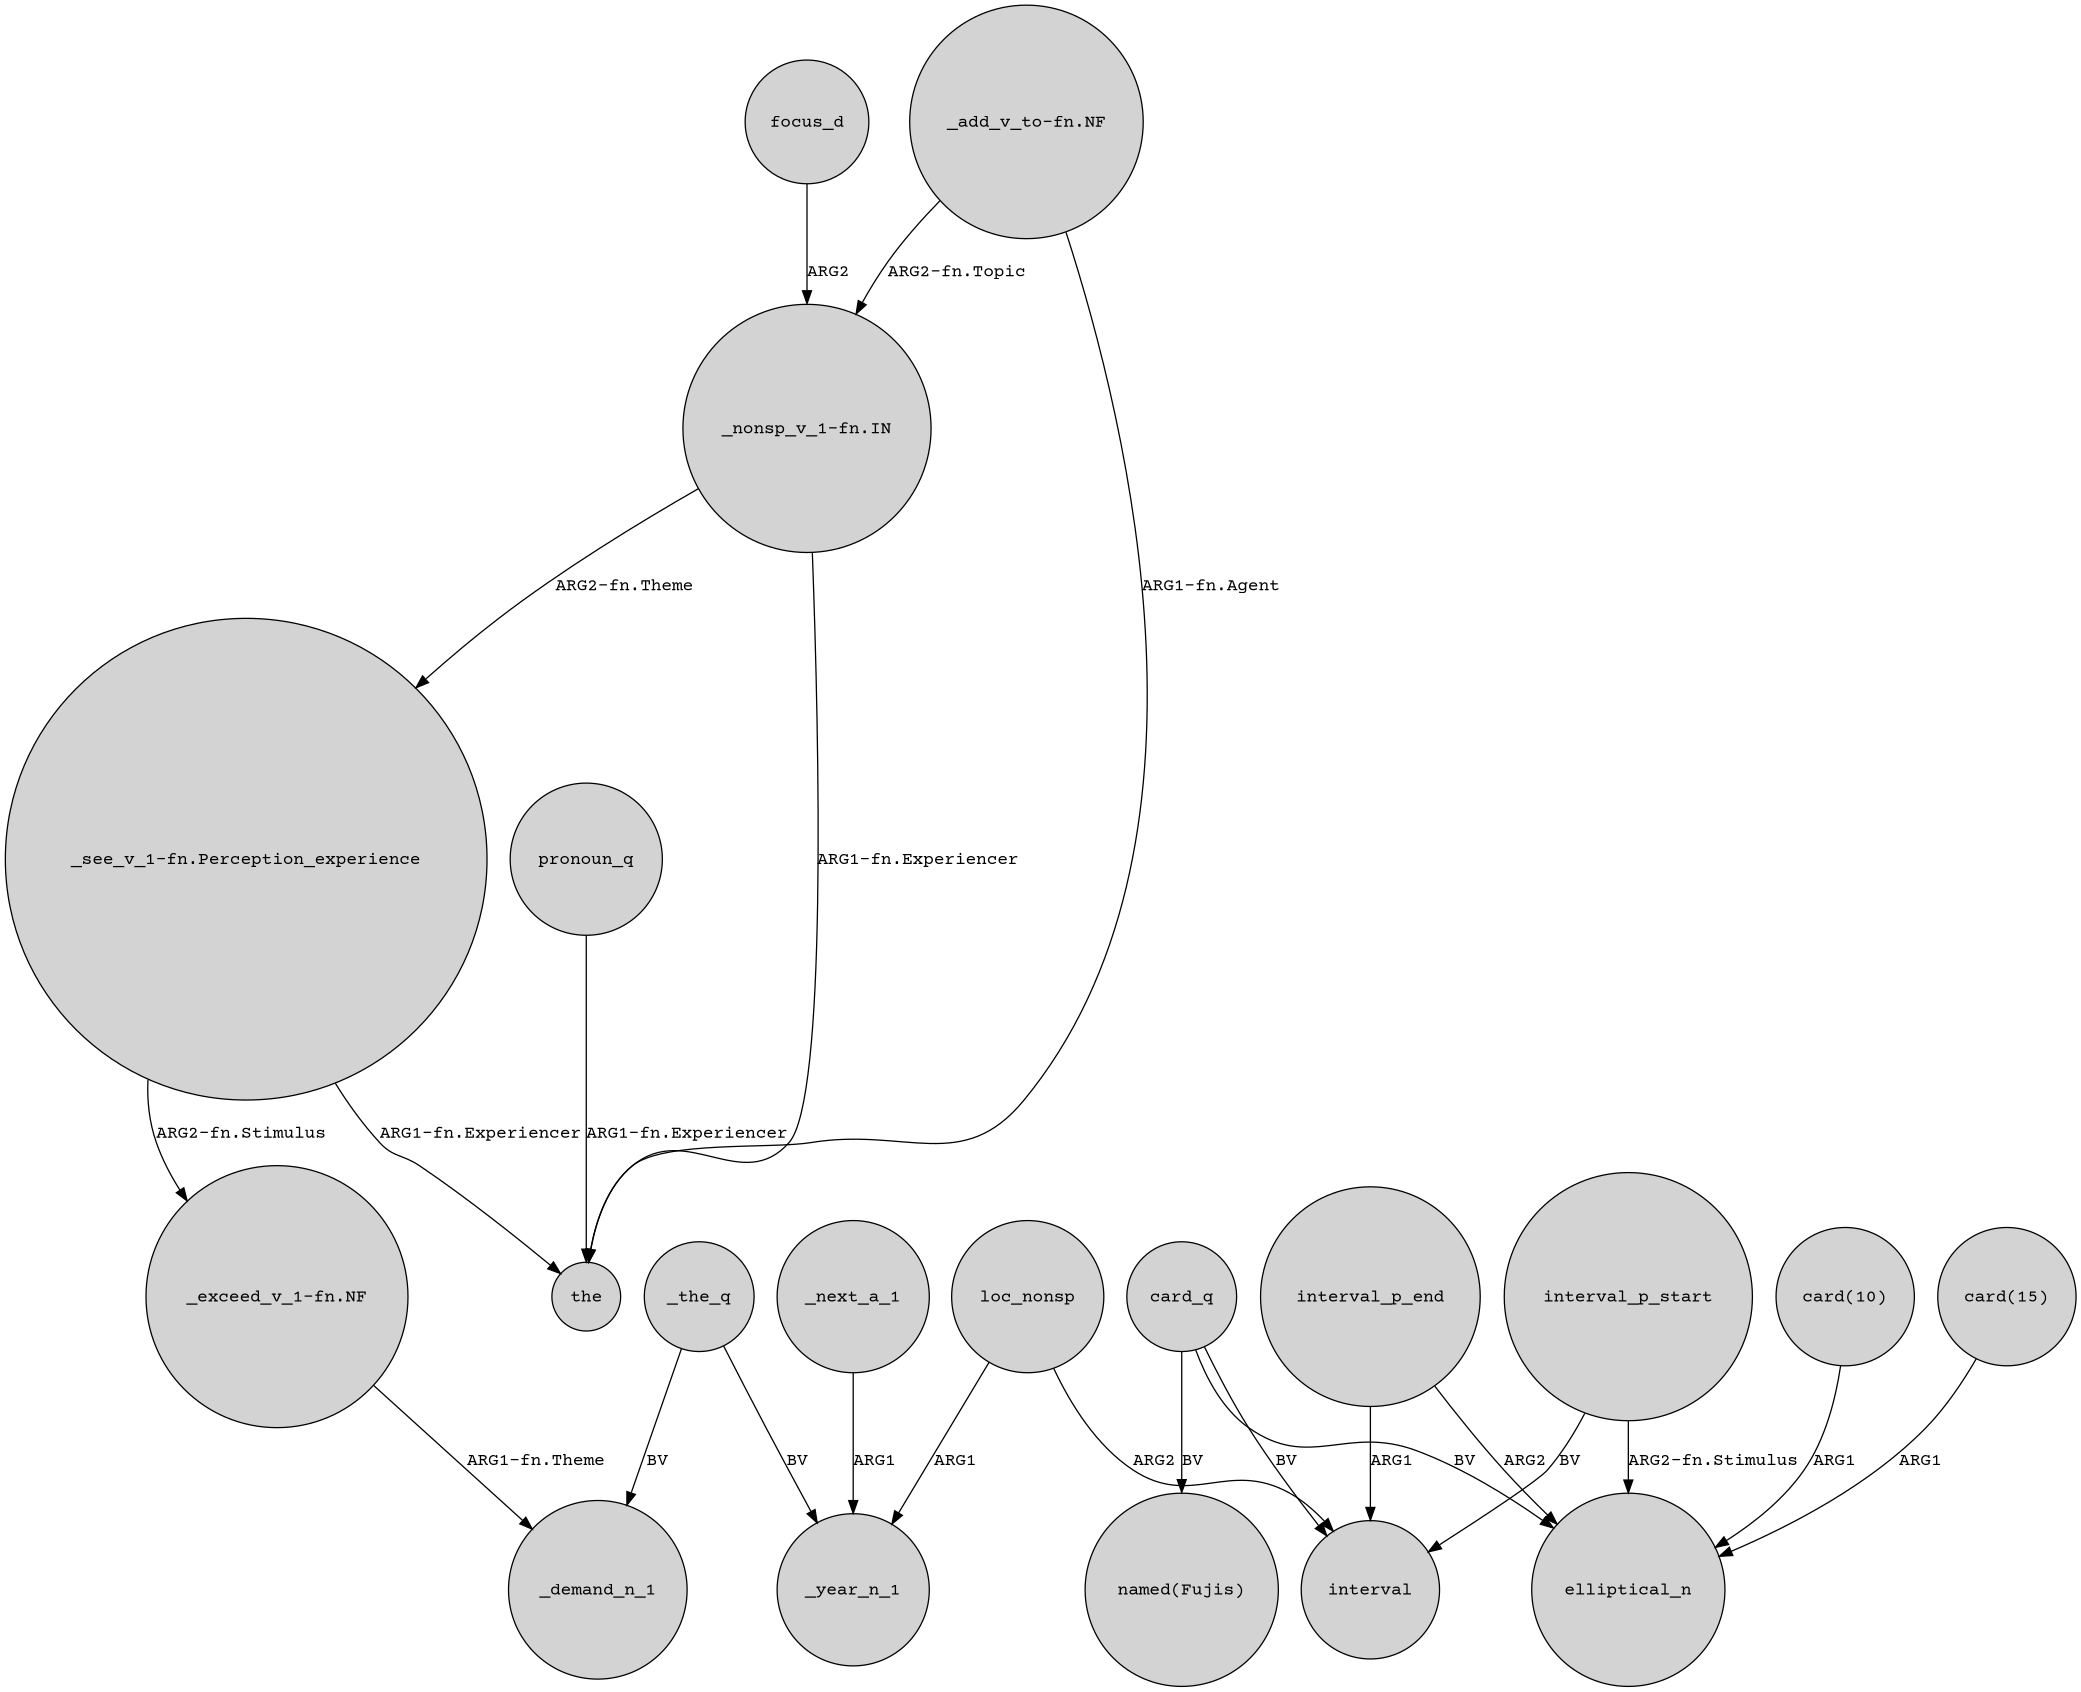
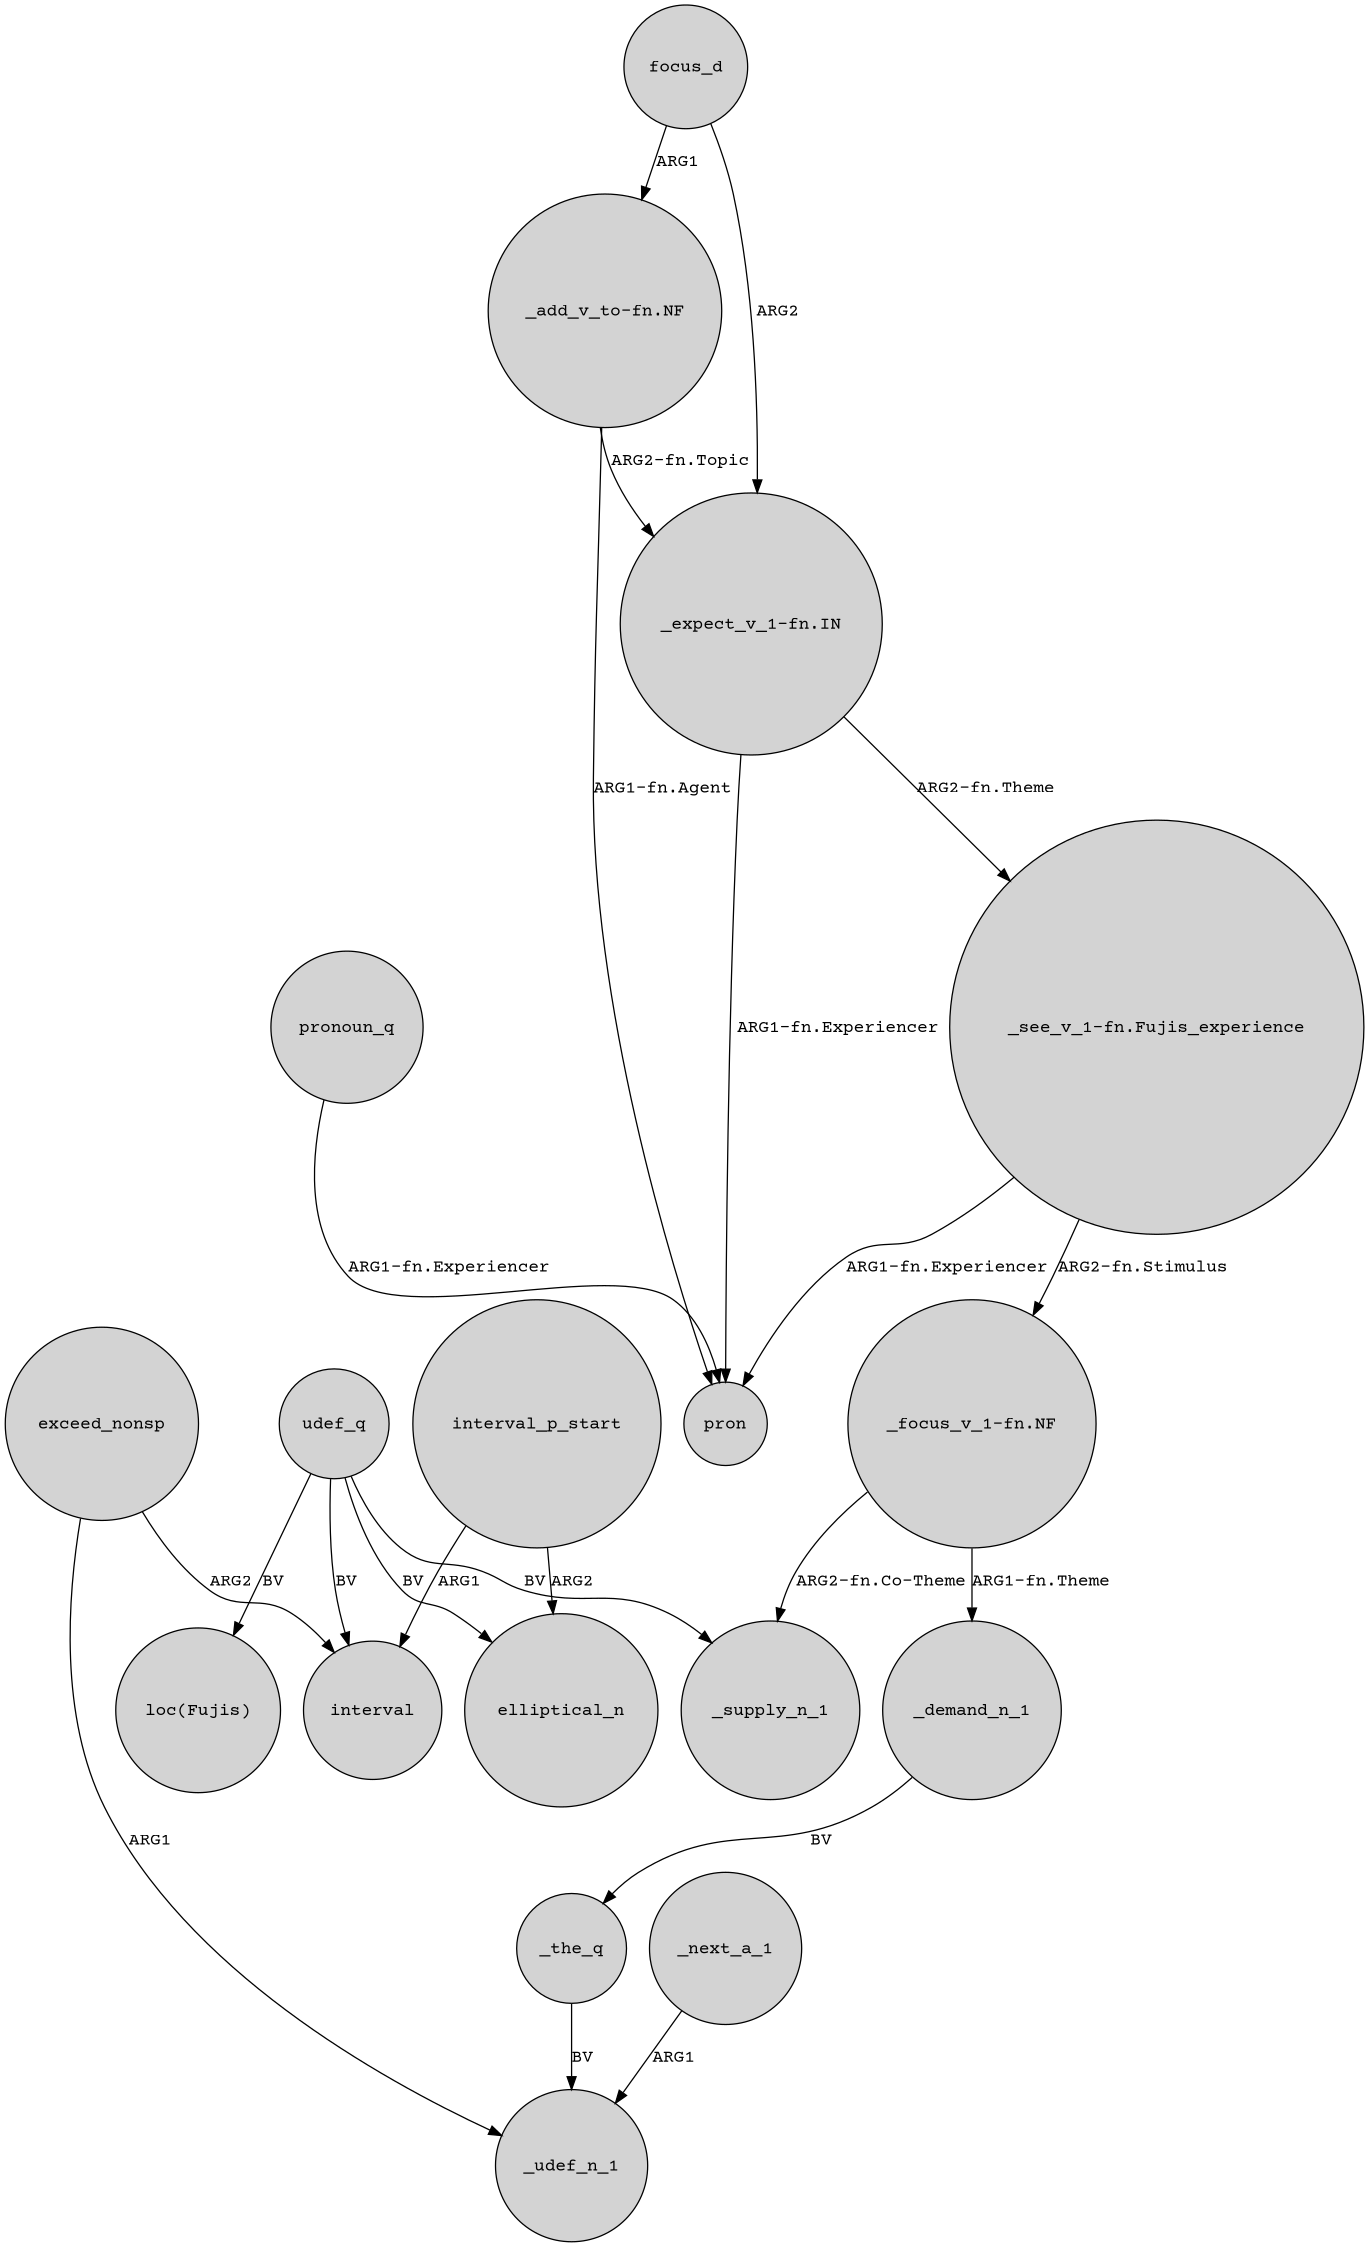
edge "focus_d" -> "_add_v_to-fn.NF": added, label "ARG1"
node "_nonsp_v_1-fn.IN": label "_nonsp_v_1-fn.IN" -> "_expect_v_1-fn.IN"
node "_see_v_1-fn.Perception_experience": label "_see_v_1-fn.Perception_experience" -> "_see_v_1-fn.Fujis_experience"
node "_exceed_v_1-fn.NF": label "_exceed_v_1-fn.NF" -> "_focus_v_1-fn.NF"
node "the": label "the" -> "pron"
node "loc_nonsp": label "loc_nonsp" -> "exceed_nonsp"
node "card_q": label "card_q" -> "udef_q"
node "interval_p_end": removed
node "card(10)": removed
node "card(15)": removed
edge "_the_q" -> "_demand_n_1": reversed
edge "interval_p_start" -> "interval": label "BV" -> "ARG1"
edge "interval_p_start" -> "elliptical_n": label "ARG2-fn.Stimulus" -> "ARG2"
node "_year_n_1": label "_year_n_1" -> "_udef_n_1"
node "named(Fujis)": label "named(Fujis)" -> "loc(Fujis)"
node "_supply_n_1": added
